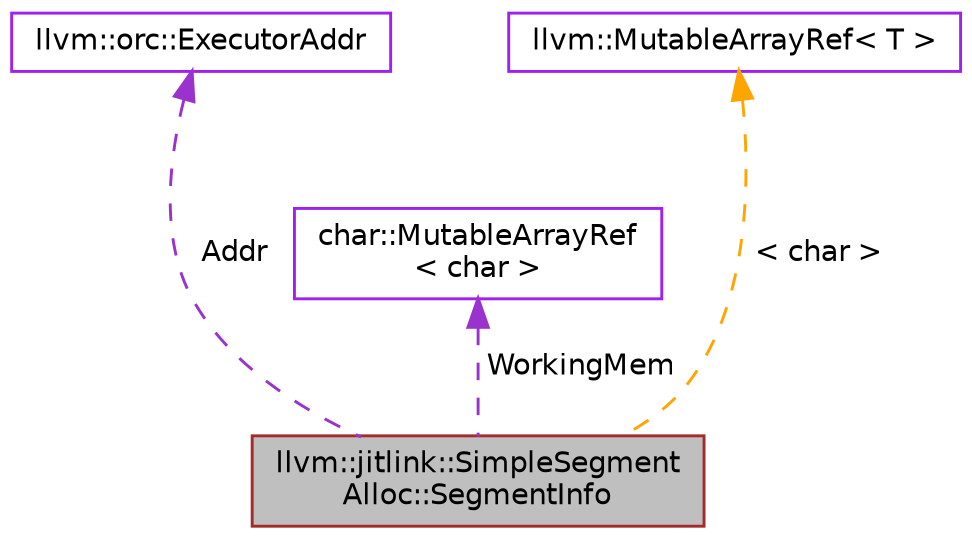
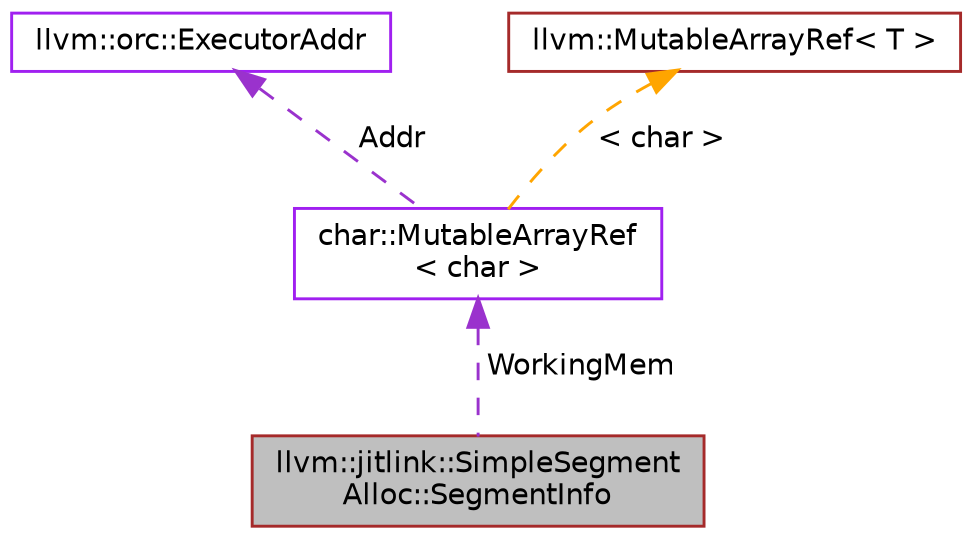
node "llvm::MutableArrayRef< T >": color purple -> brown
edge "llvm::jitlink::SimpleSegment Alloc::SegmentInfo" -> "llvm::MutableArrayRef< T >": now "char::MutableArrayRef < char >" -> "llvm::MutableArrayRef< T >"
edge "llvm::jitlink::SimpleSegment Alloc::SegmentInfo" -> "llvm::orc::ExecutorAddr": now "char::MutableArrayRef < char >" -> "llvm::orc::ExecutorAddr"
